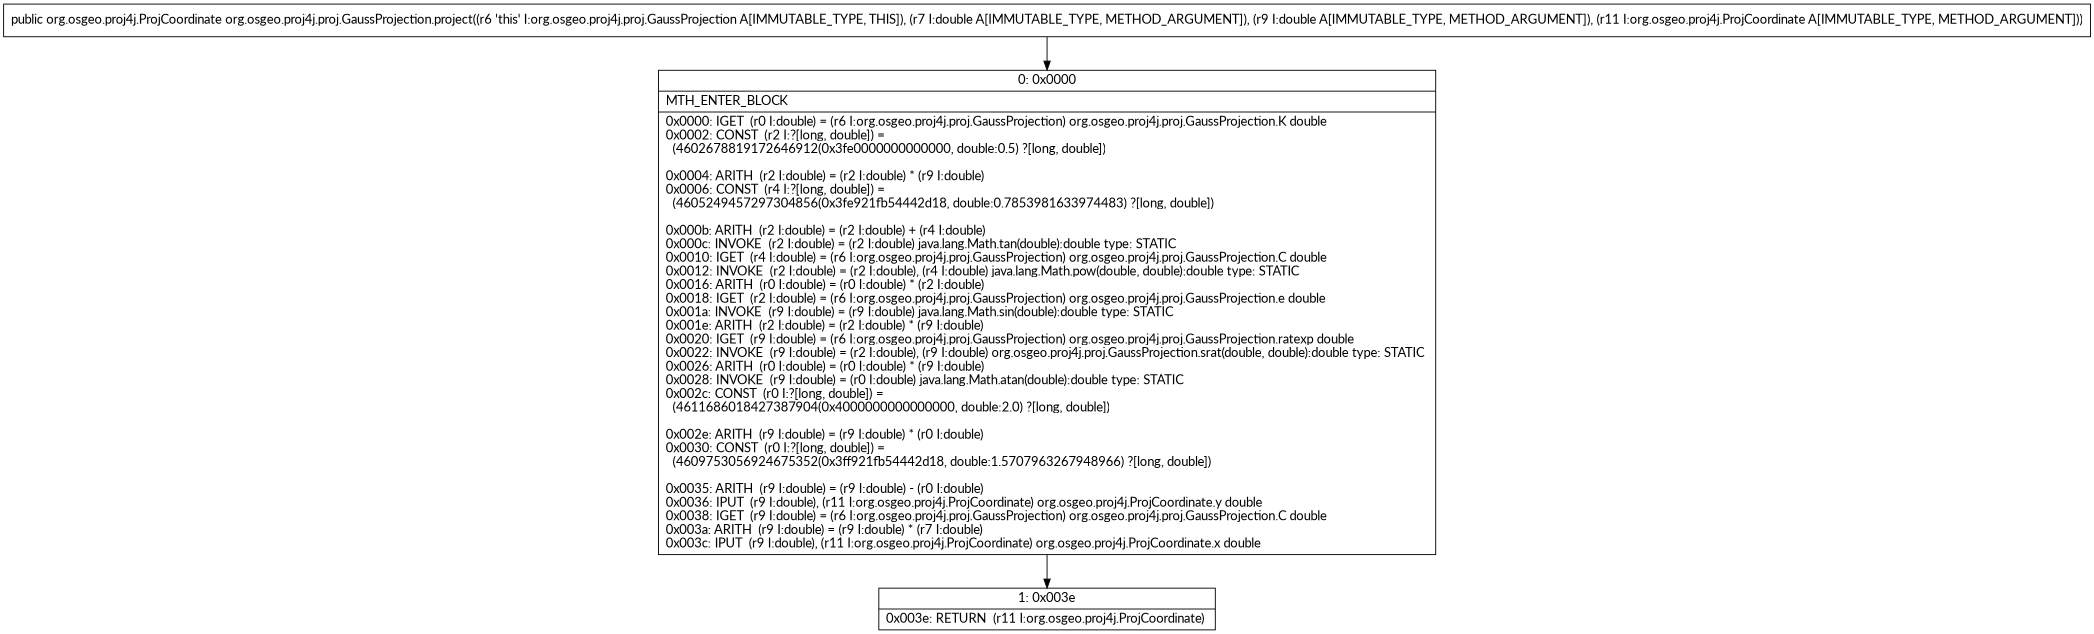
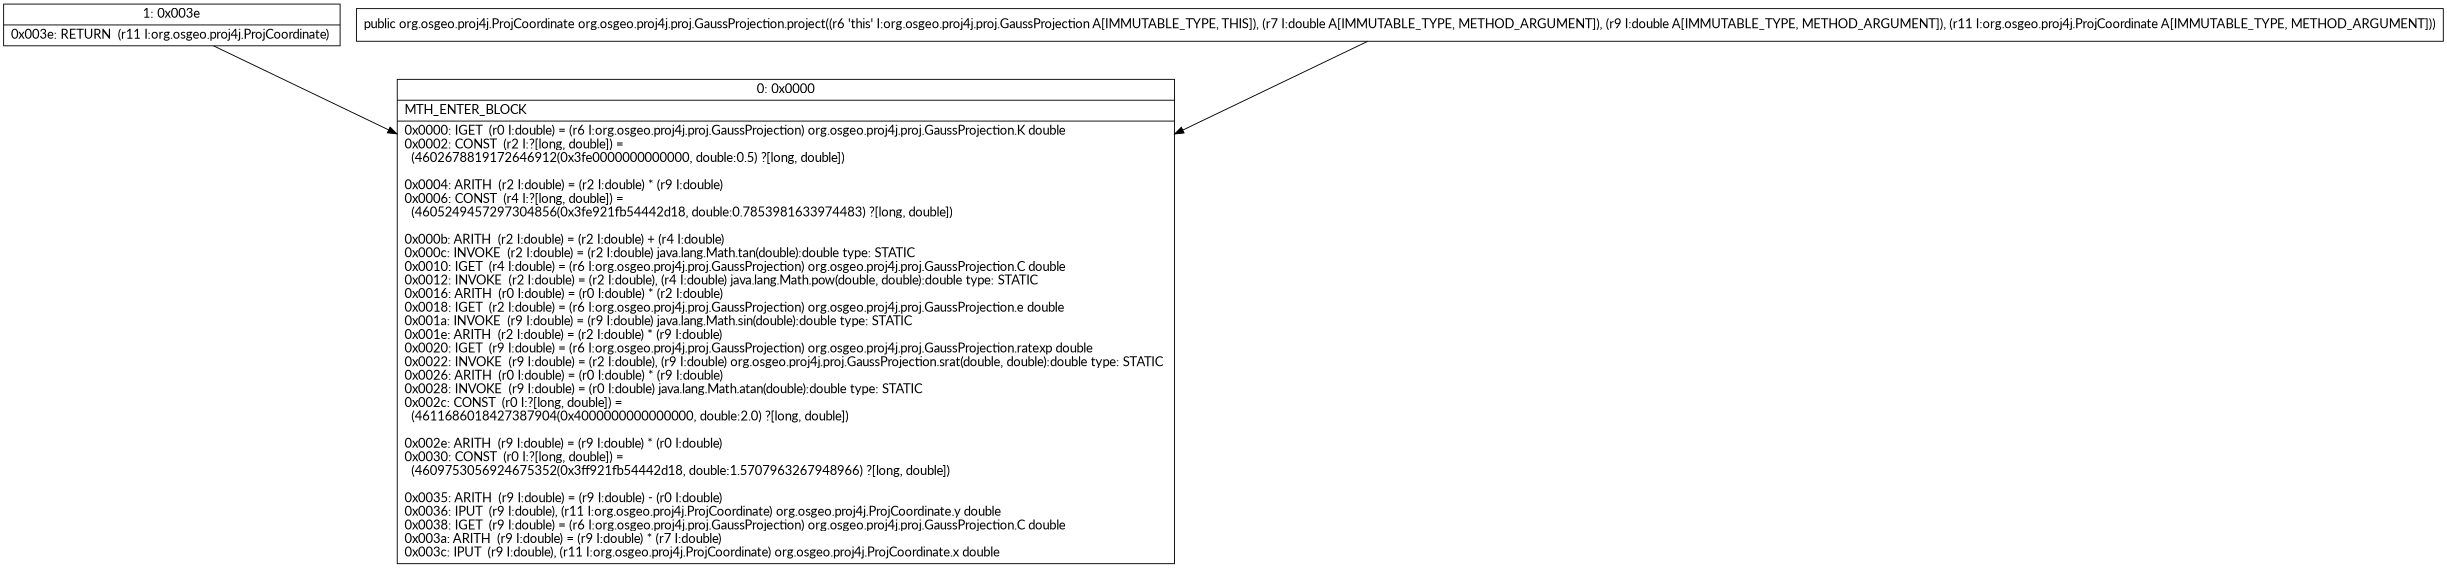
edge "0: 0x0000" -> "1: 0x003e": reversed
